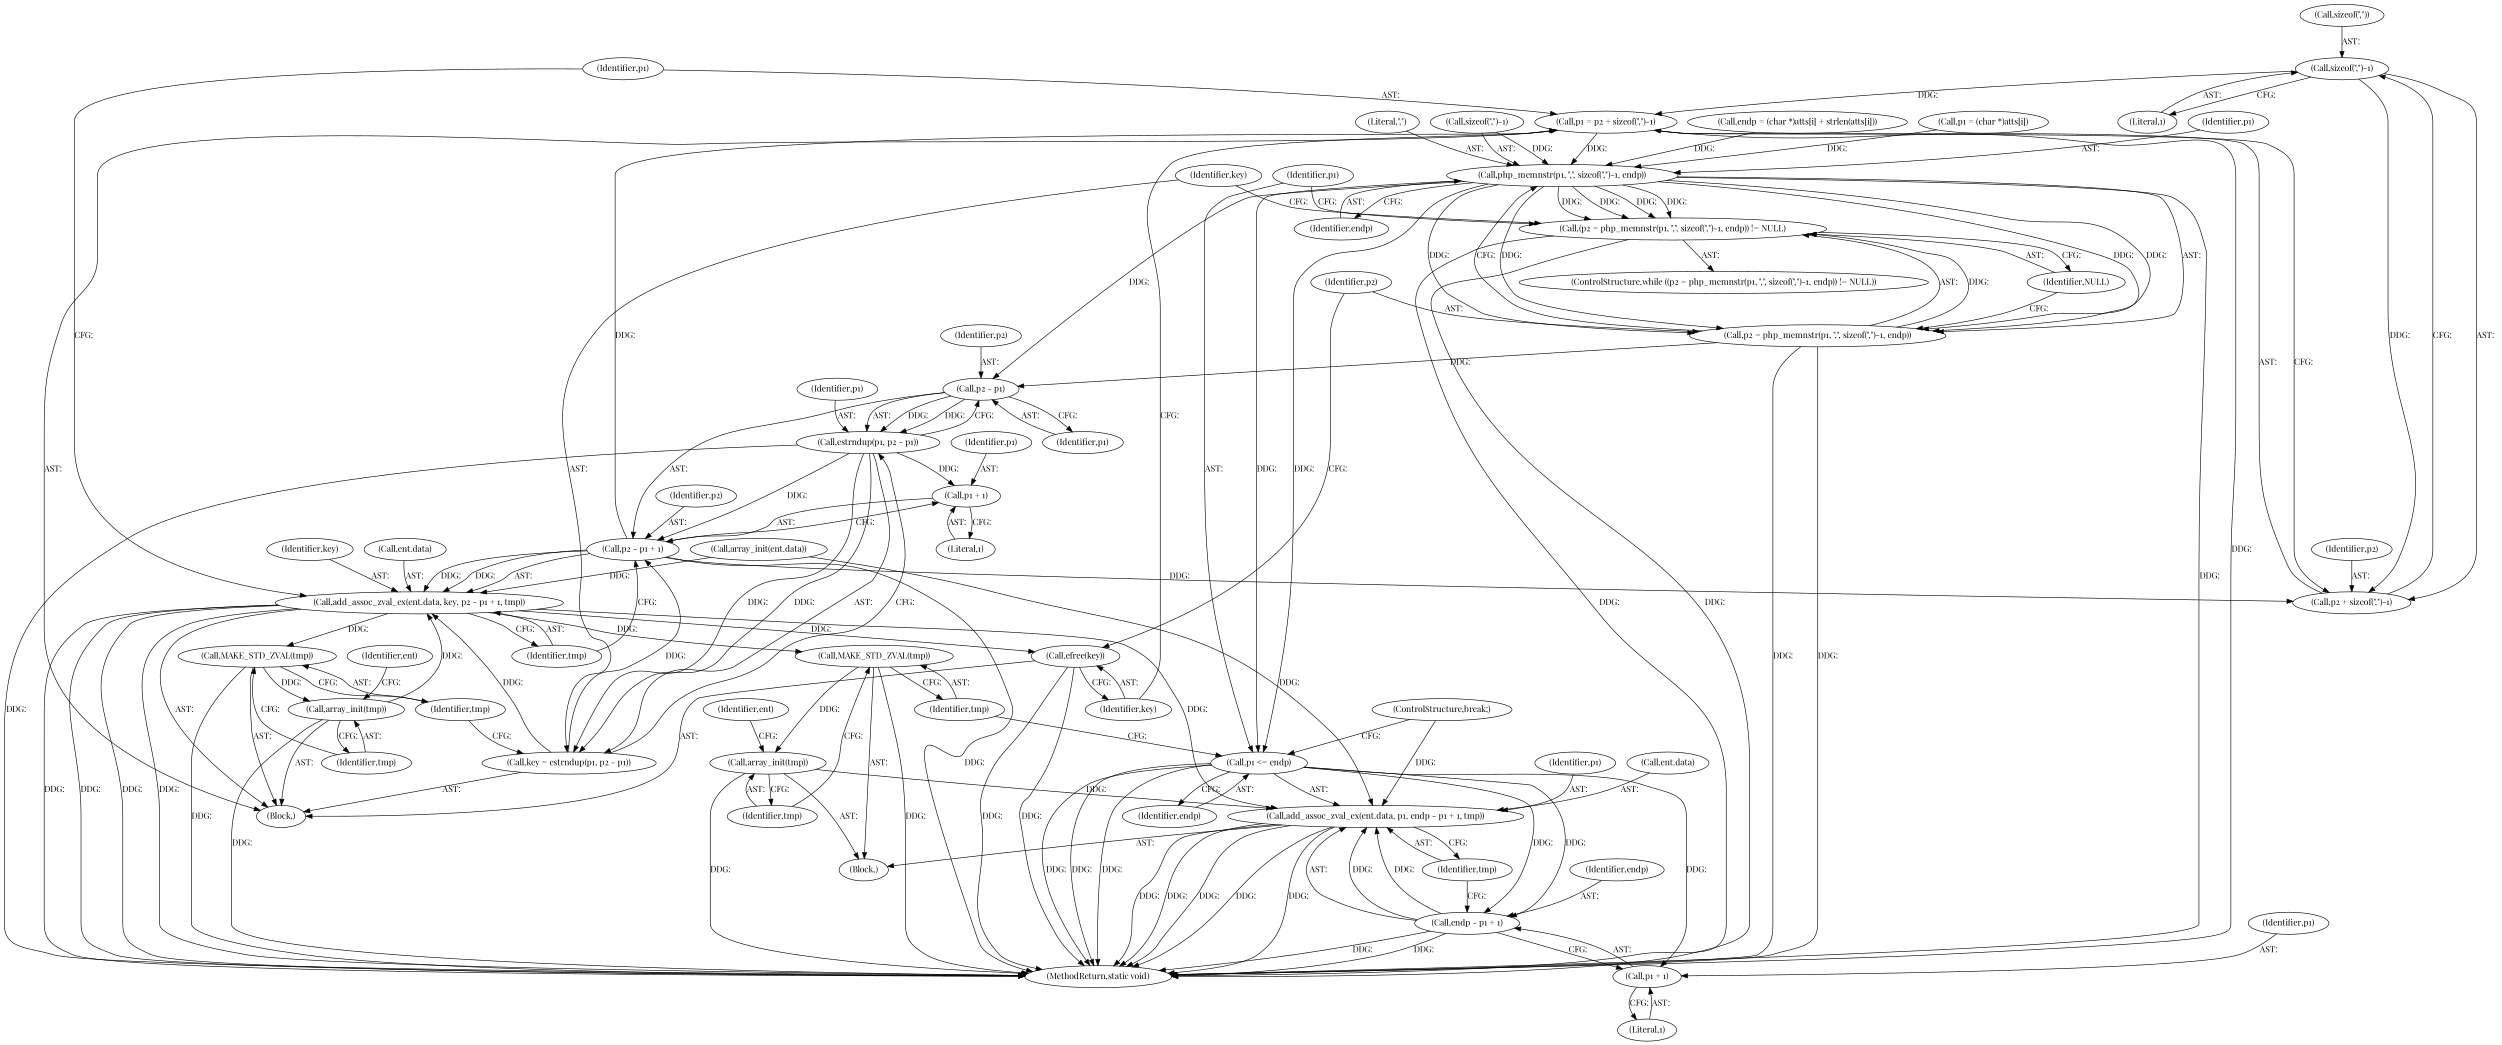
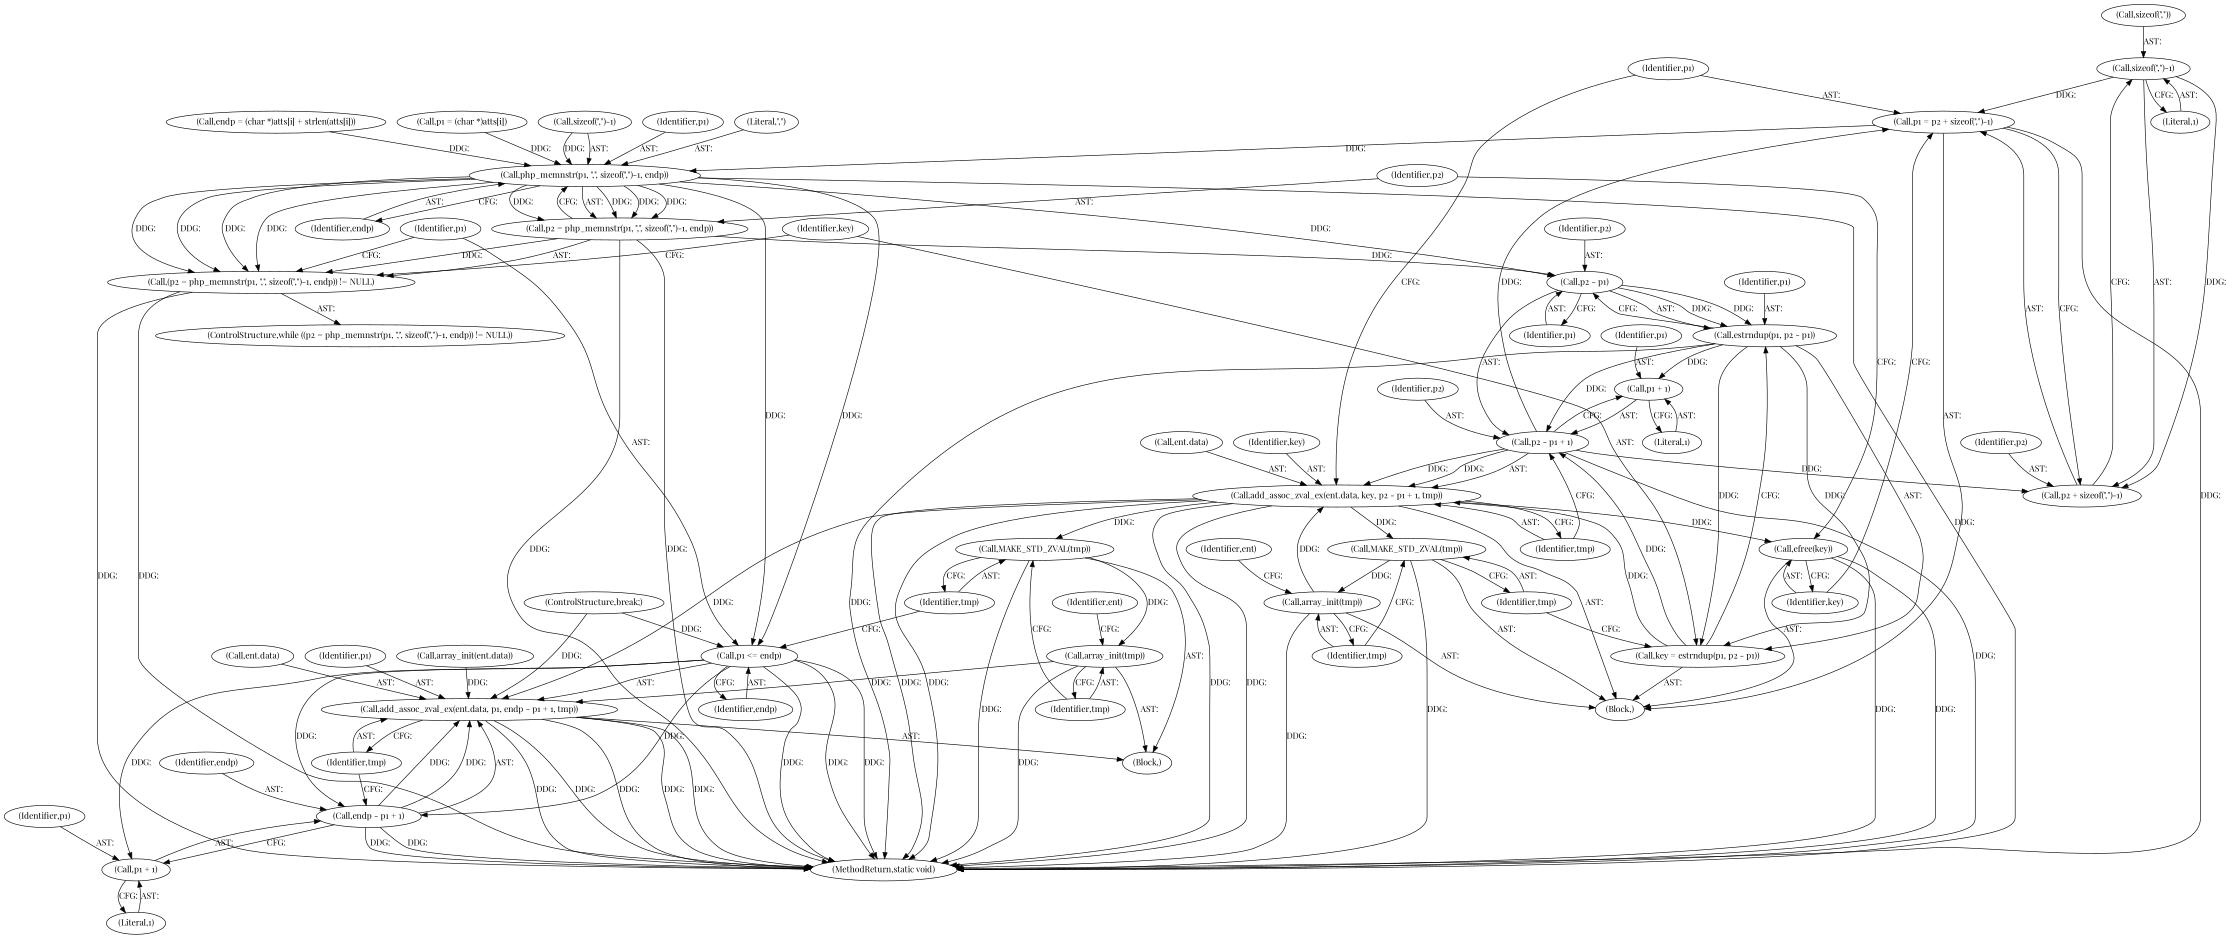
node "(Identifier,NULL)": removed
edge "(Call,array_init(ent.data))" -> "(Call,add_assoc_zval_ex(ent.data, key, p2 - p1 + 1, tmp))": removed, label "DDG:"
edge "(ControlStructure,break;)" -> "(Call,p1 <= endp)": label "CFG: " -> "DDG: "
